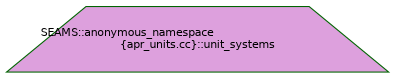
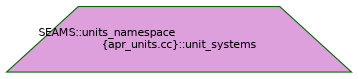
node "SEAMS::anonymous_namespace {apr_units.cc}::unit_systems": label "SEAMS::anonymous_namespace {apr_units.cc}::unit_systems" -> "SEAMS::units_namespace {apr_units.cc}::unit_systems"
